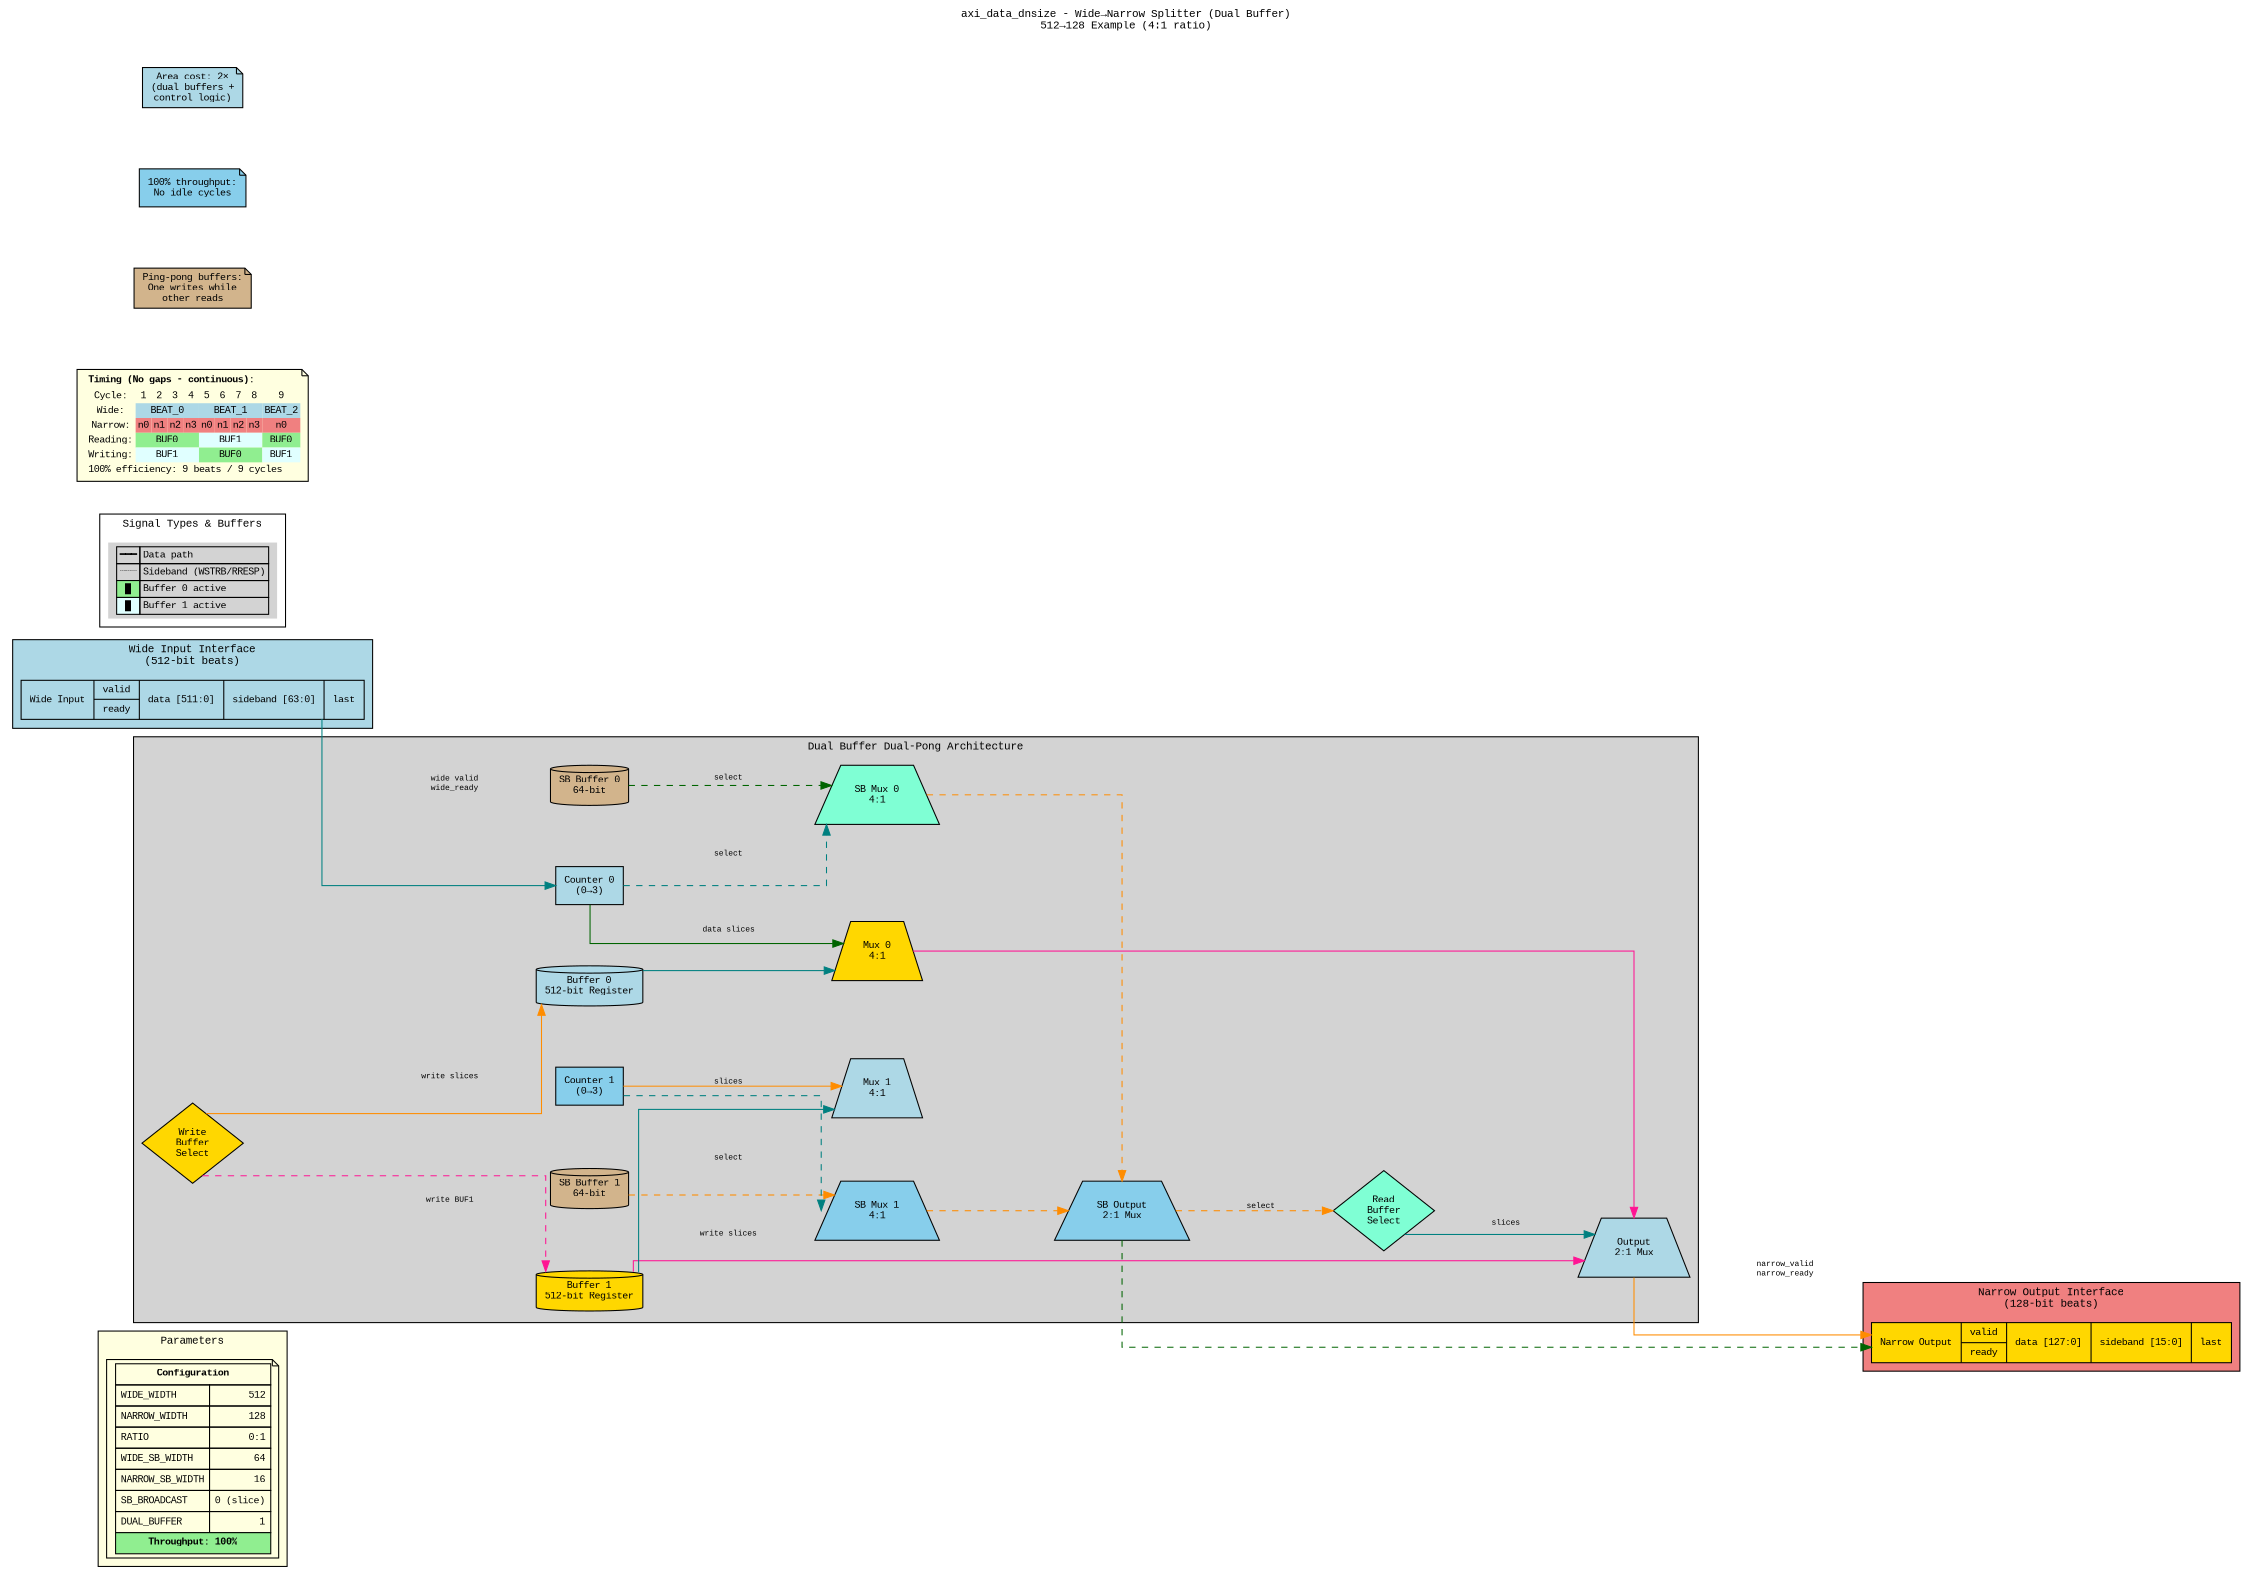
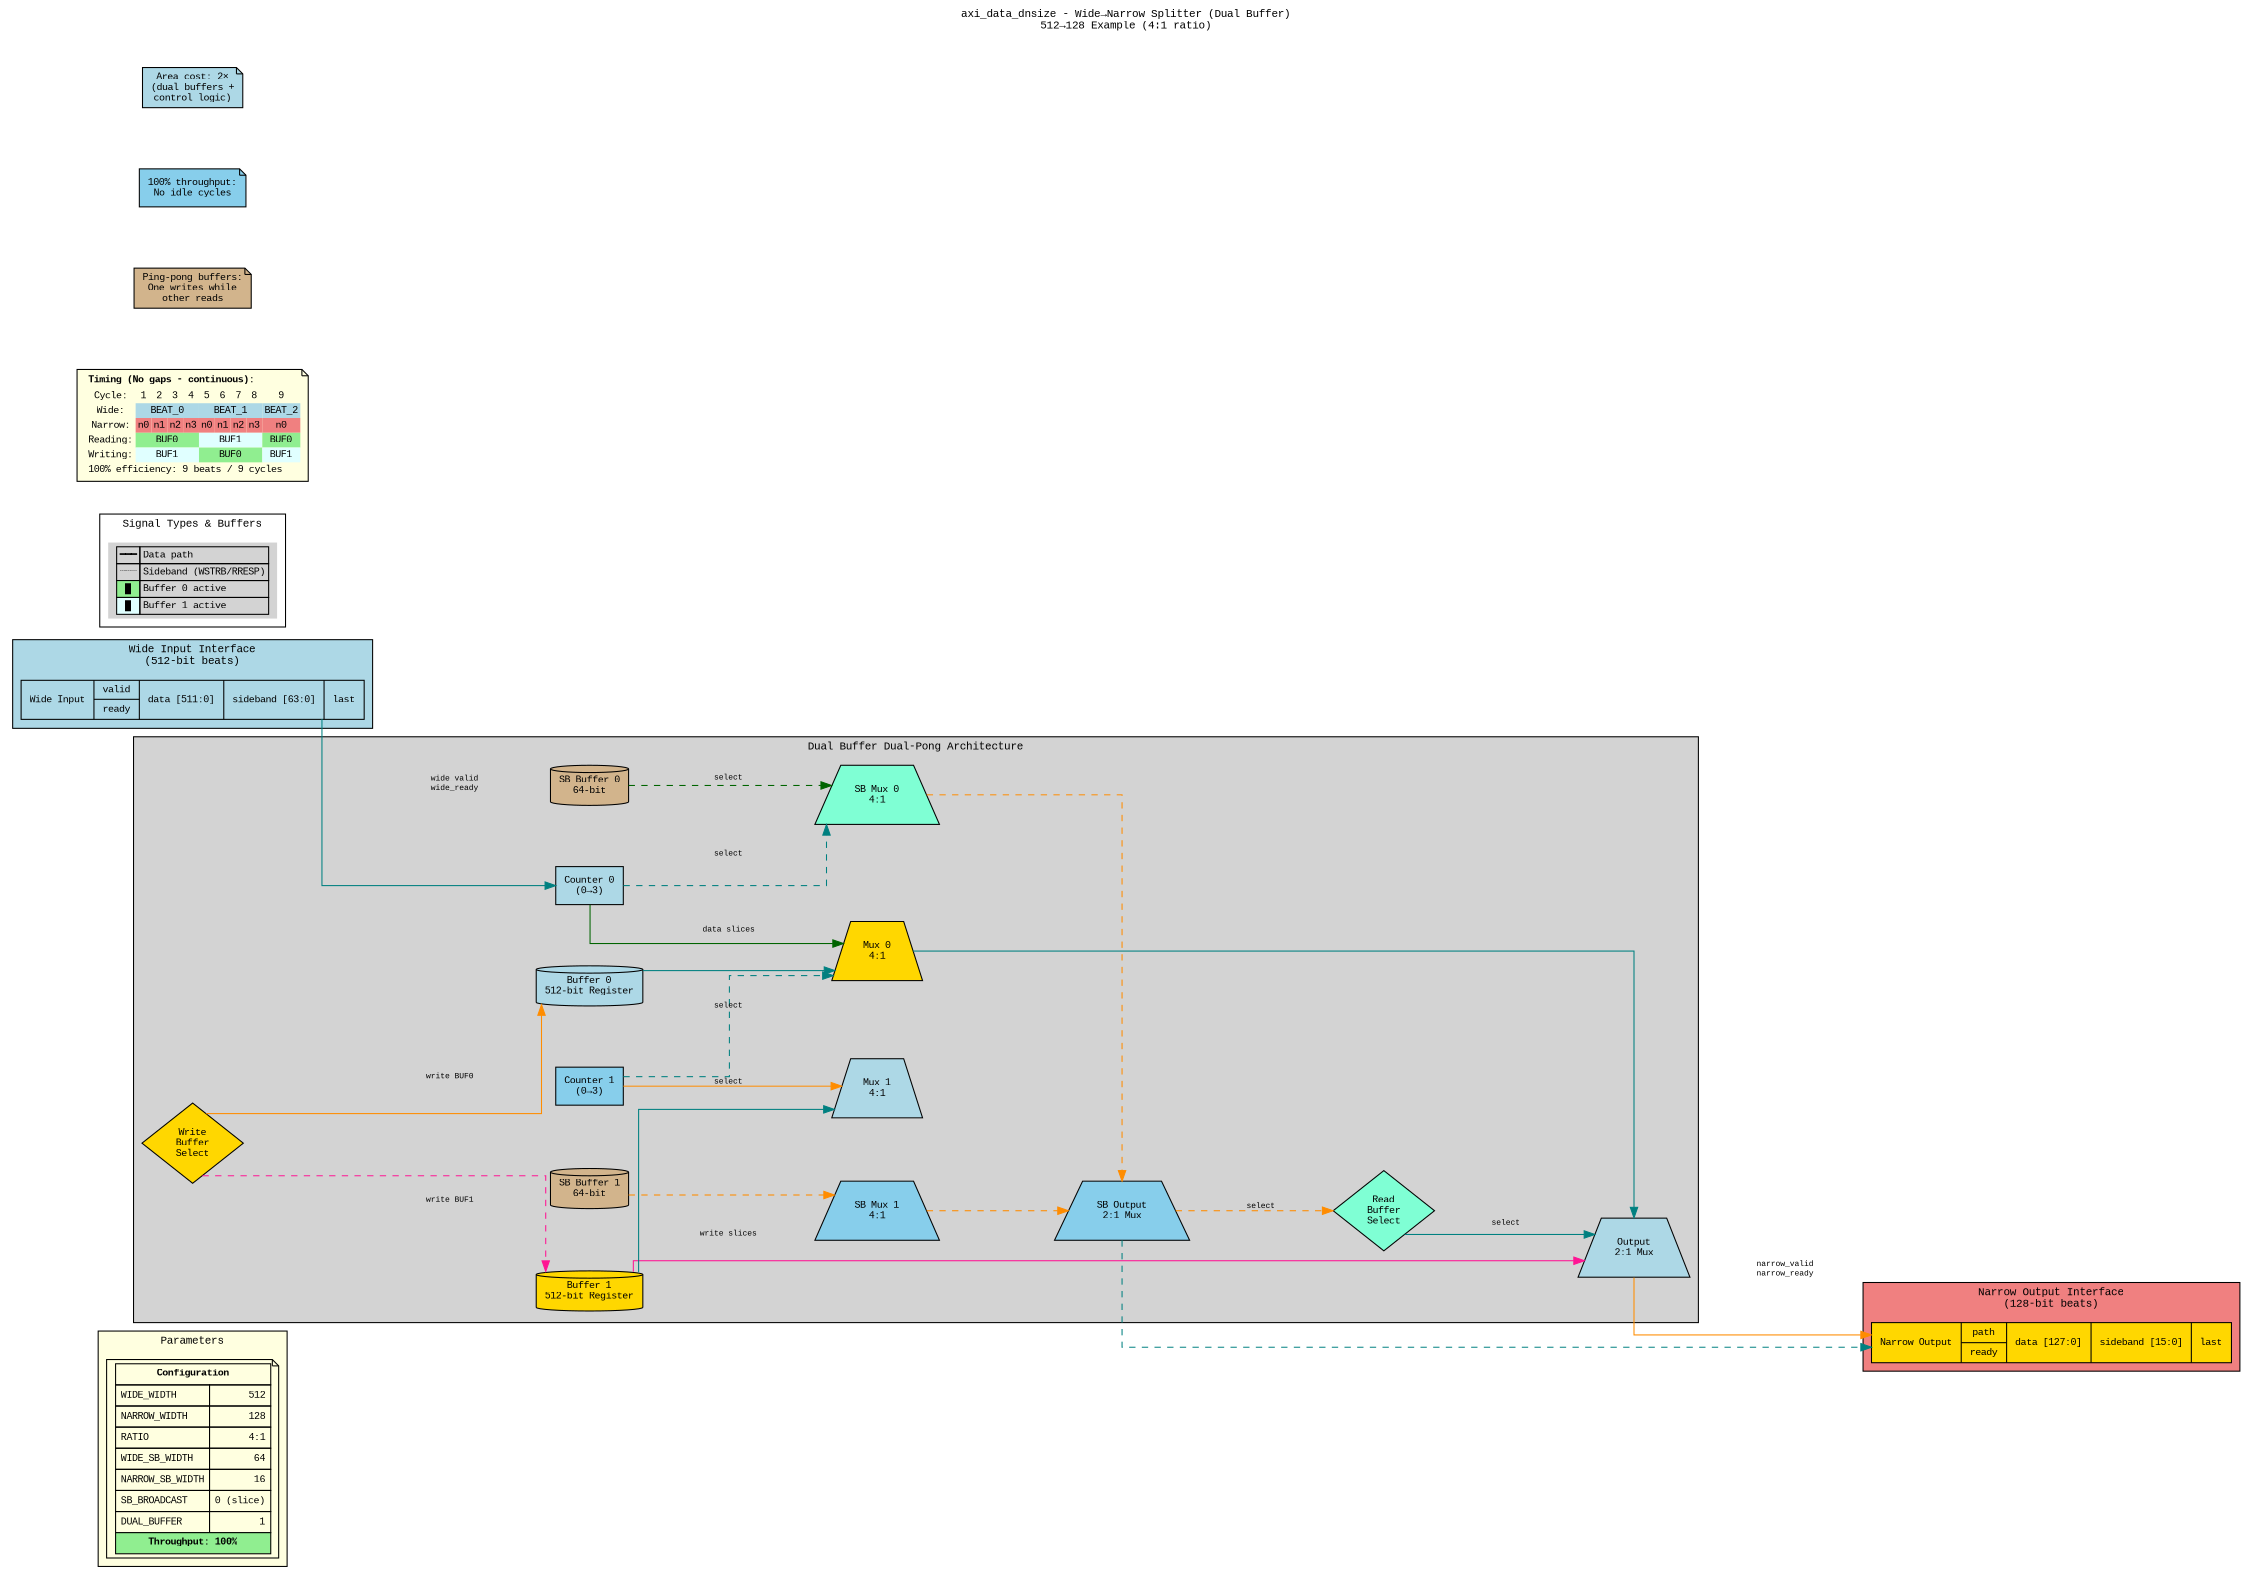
edge "Mux 0 4:1" -> "Output 2:1 Mux": color deeppink -> teal
edge "Write Buffer Select" -> "Buffer 0 512-bit Register": label "write slices" -> "write BUF0"
edge "Counter 1 (0→3)" -> "Mux 1 4:1": label "slices" -> "select"
edge "Counter 1 (0→3)" -> "SB Mux 1 4:1": now "Counter 1 (0→3)" -> "Mux 0 4:1"
edge "Read Buffer Select" -> "Output 2:1 Mux": label "slices" -> "select"
node "Narrow Output": text "valid" -> "path"
edge "SB Output 2:1 Mux" -> "Narrow Output": color darkgreen -> teal
node "Configuration": text "0:1" -> "4:1"
